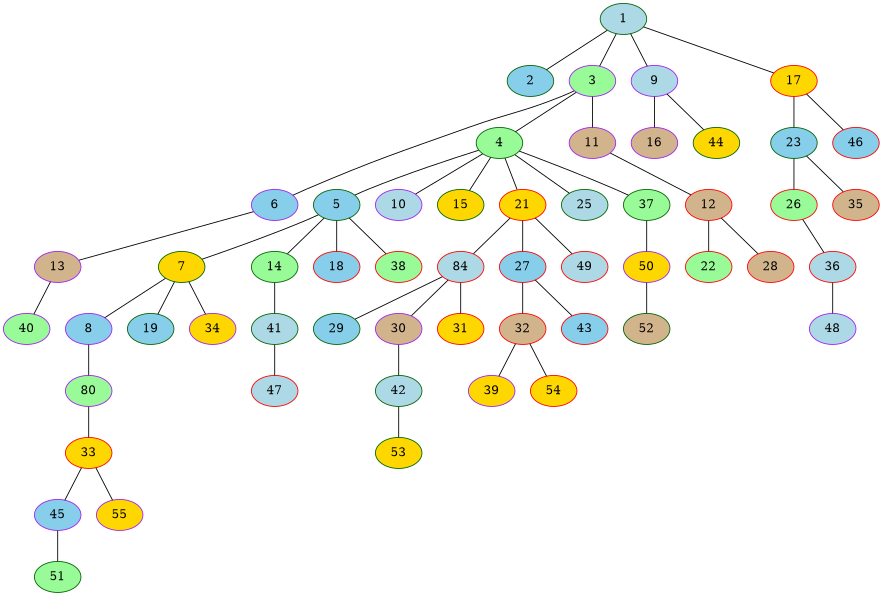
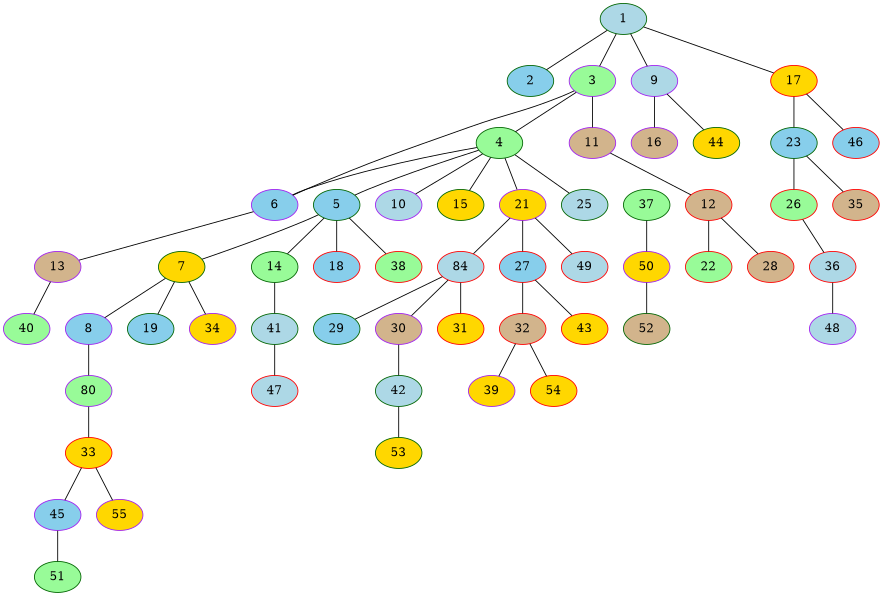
edge "4" -- "37": now "4" -- "6"
node "21": color red -> purple
node "43": fillcolor skyblue -> gold
